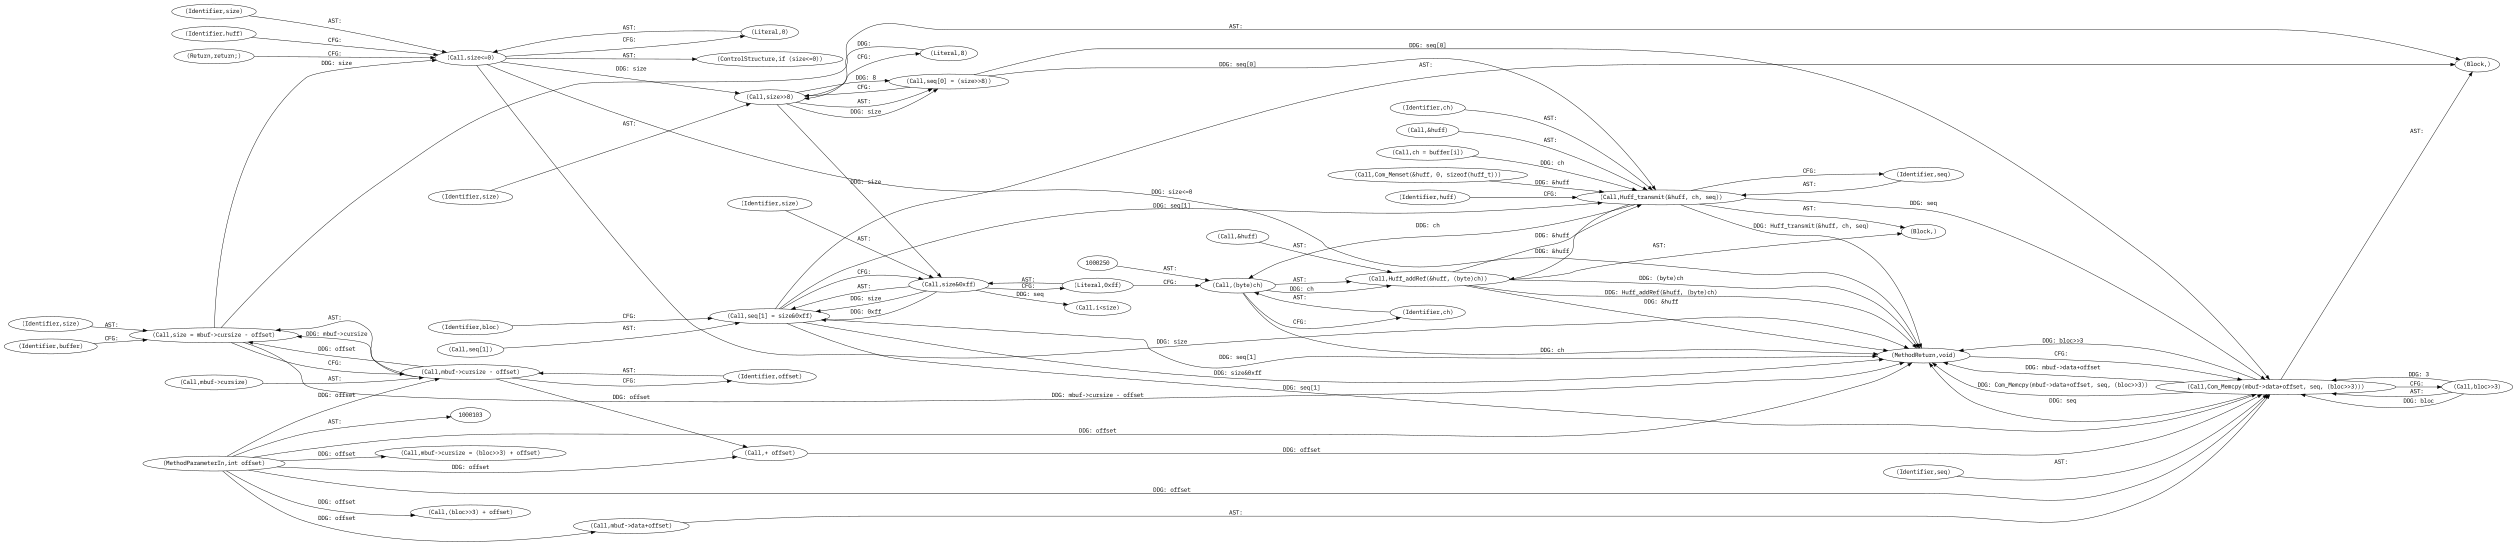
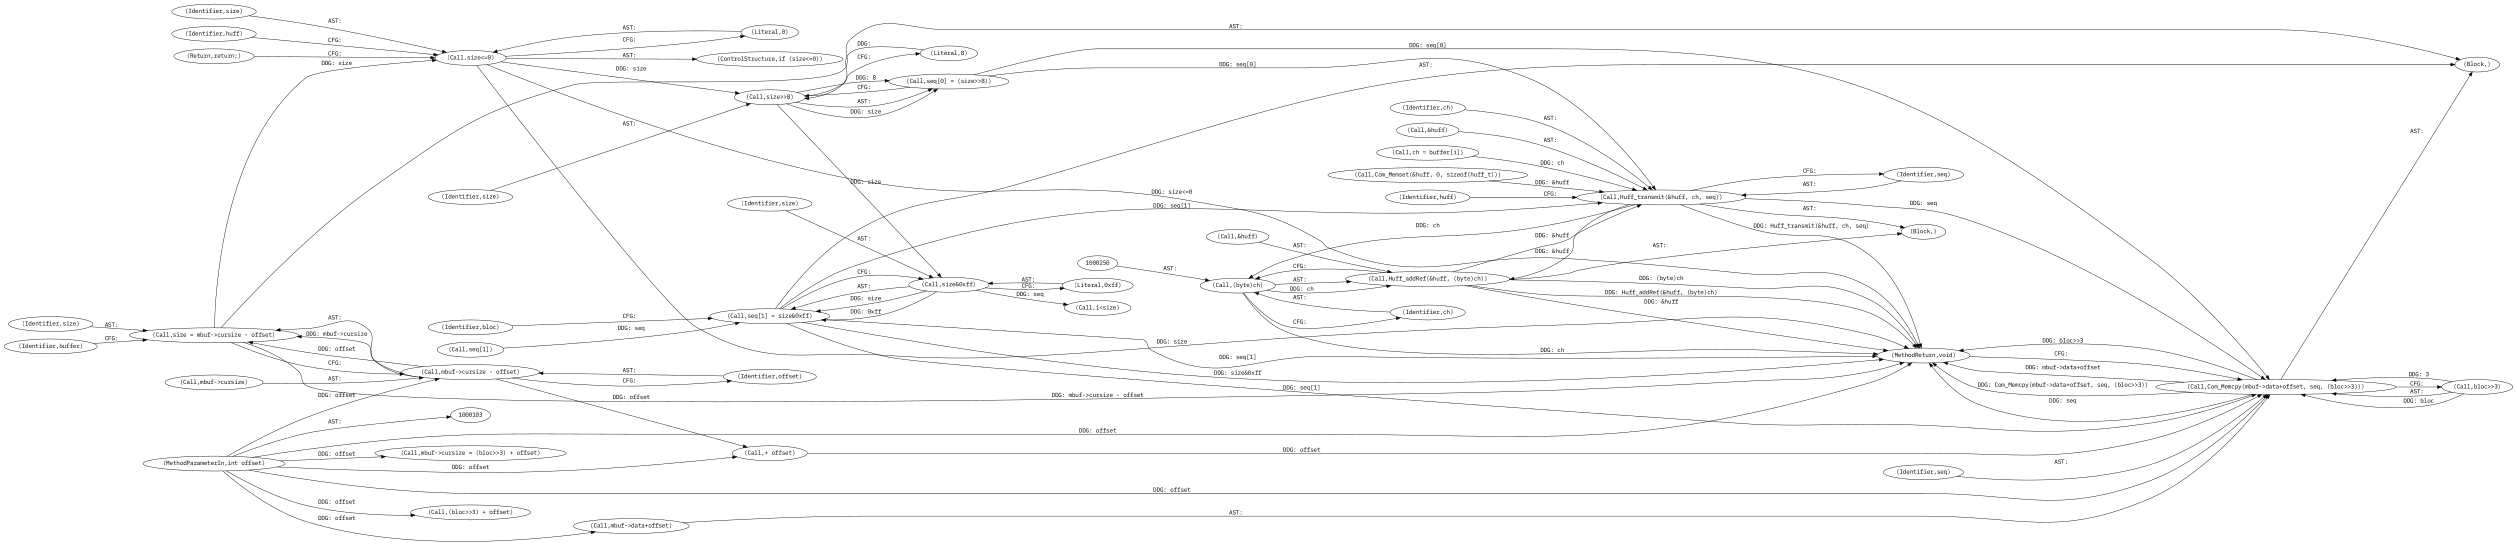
edge "(Literal,0xff)" -> "(Call,(byte)ch)": now "(Call,Huff_addRef(&huff, (byte)ch))" -> "(Call,(byte)ch)"
edge "(Call,seq[1])" -> "(Call,seq[1] = size&0xff)": label "AST: " -> "DDG: seq"
